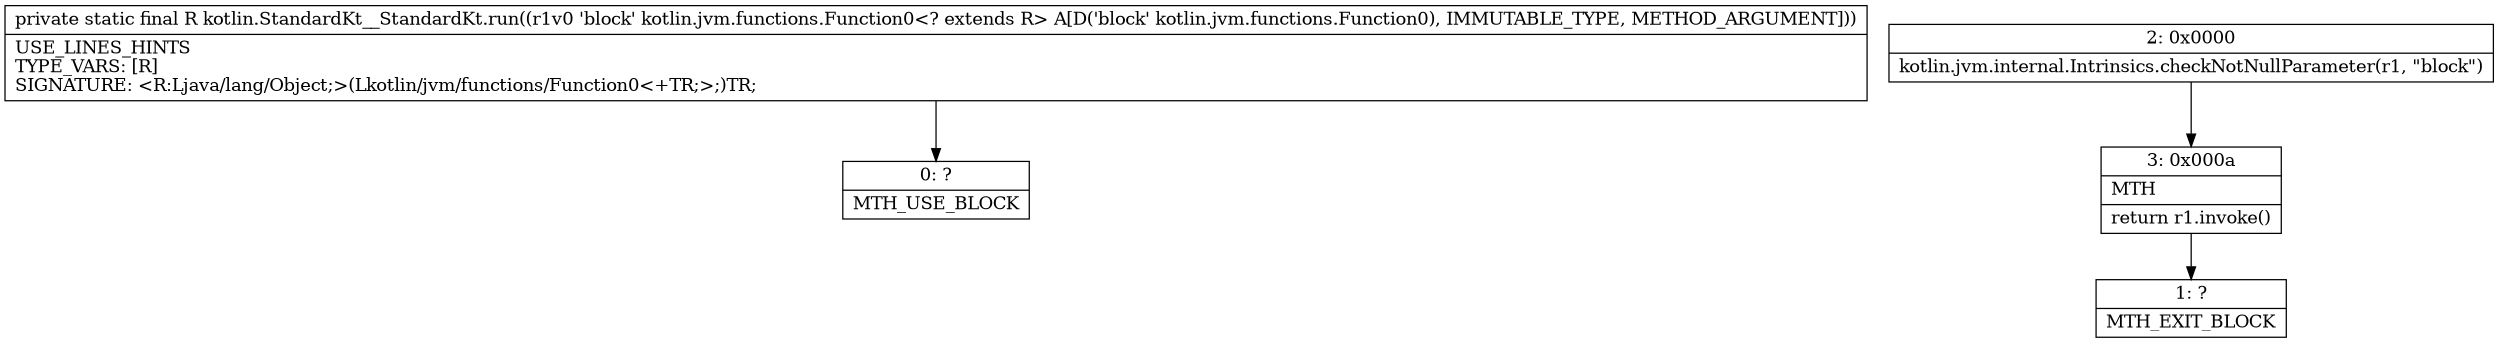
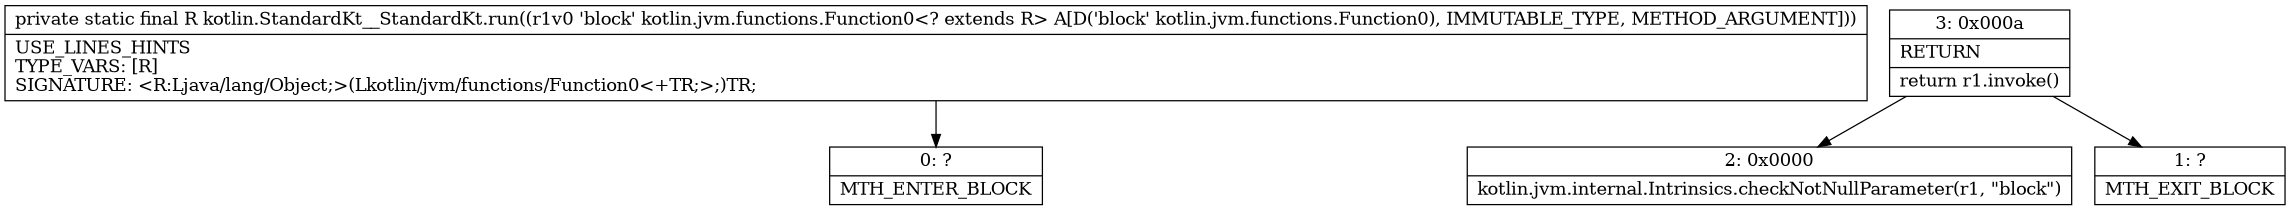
edge "2: 0x0000" -> "3: 0x000a": reversed
node "3: 0x000a": text "MTH" -> "RETURN"
node "0: ?": text "MTH_USE_BLOCK" -> "MTH_ENTER_BLOCK"
